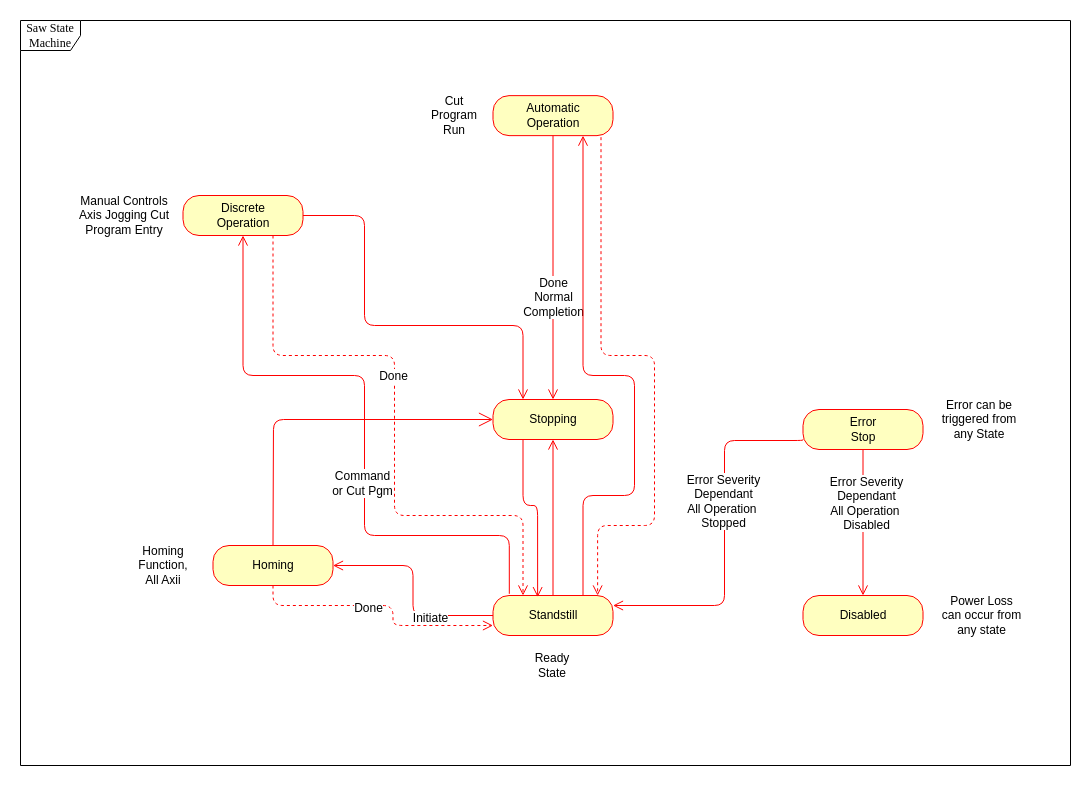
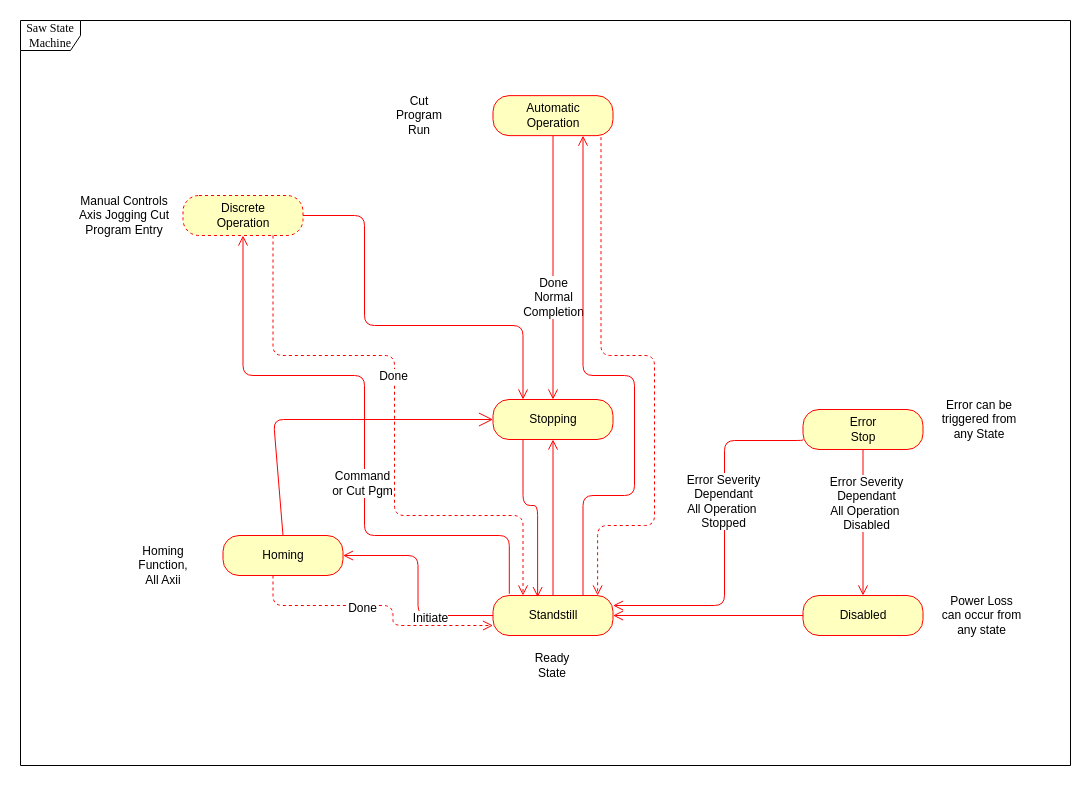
node "Cut Program Run": moved (455, 116) -> (420, 116)
node "Discrete Operation": style solid -> dashed
node "Homing": moved (273, 566) -> (283, 556)
edge "Disabled" -> "Standstill": added
